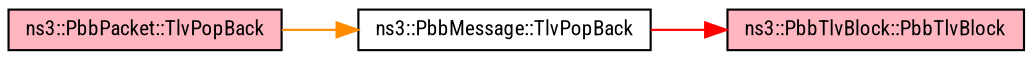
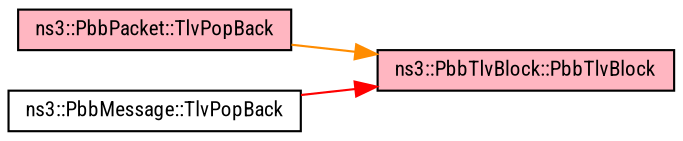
edge "ns3::PbbPacket::TlvPopBack" -> "ns3::PbbMessage::TlvPopBack": now "ns3::PbbPacket::TlvPopBack" -> "ns3::PbbTlvBlock::PbbTlvBlock"
